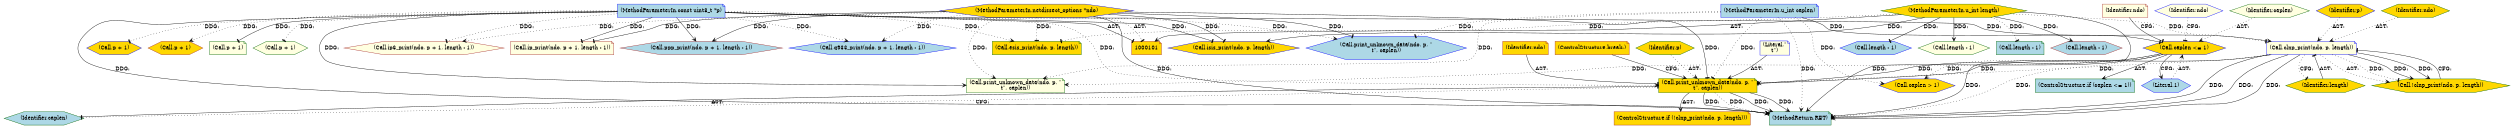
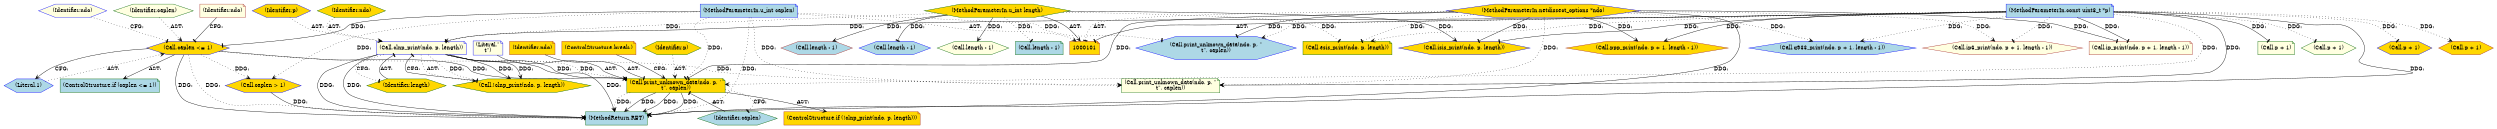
edge "(MethodParameterIn,u_int caplen)" -> "1000101": added, label "AST:"
node "(Call,ppp_print(ndo, p + 1, length - 1))": fillcolor lightblue -> gold
edge "(MethodParameterIn,u_int length)" -> "(MethodReturn,RET)": now "(Call,caplen > 1)" -> "(MethodReturn,RET)"
